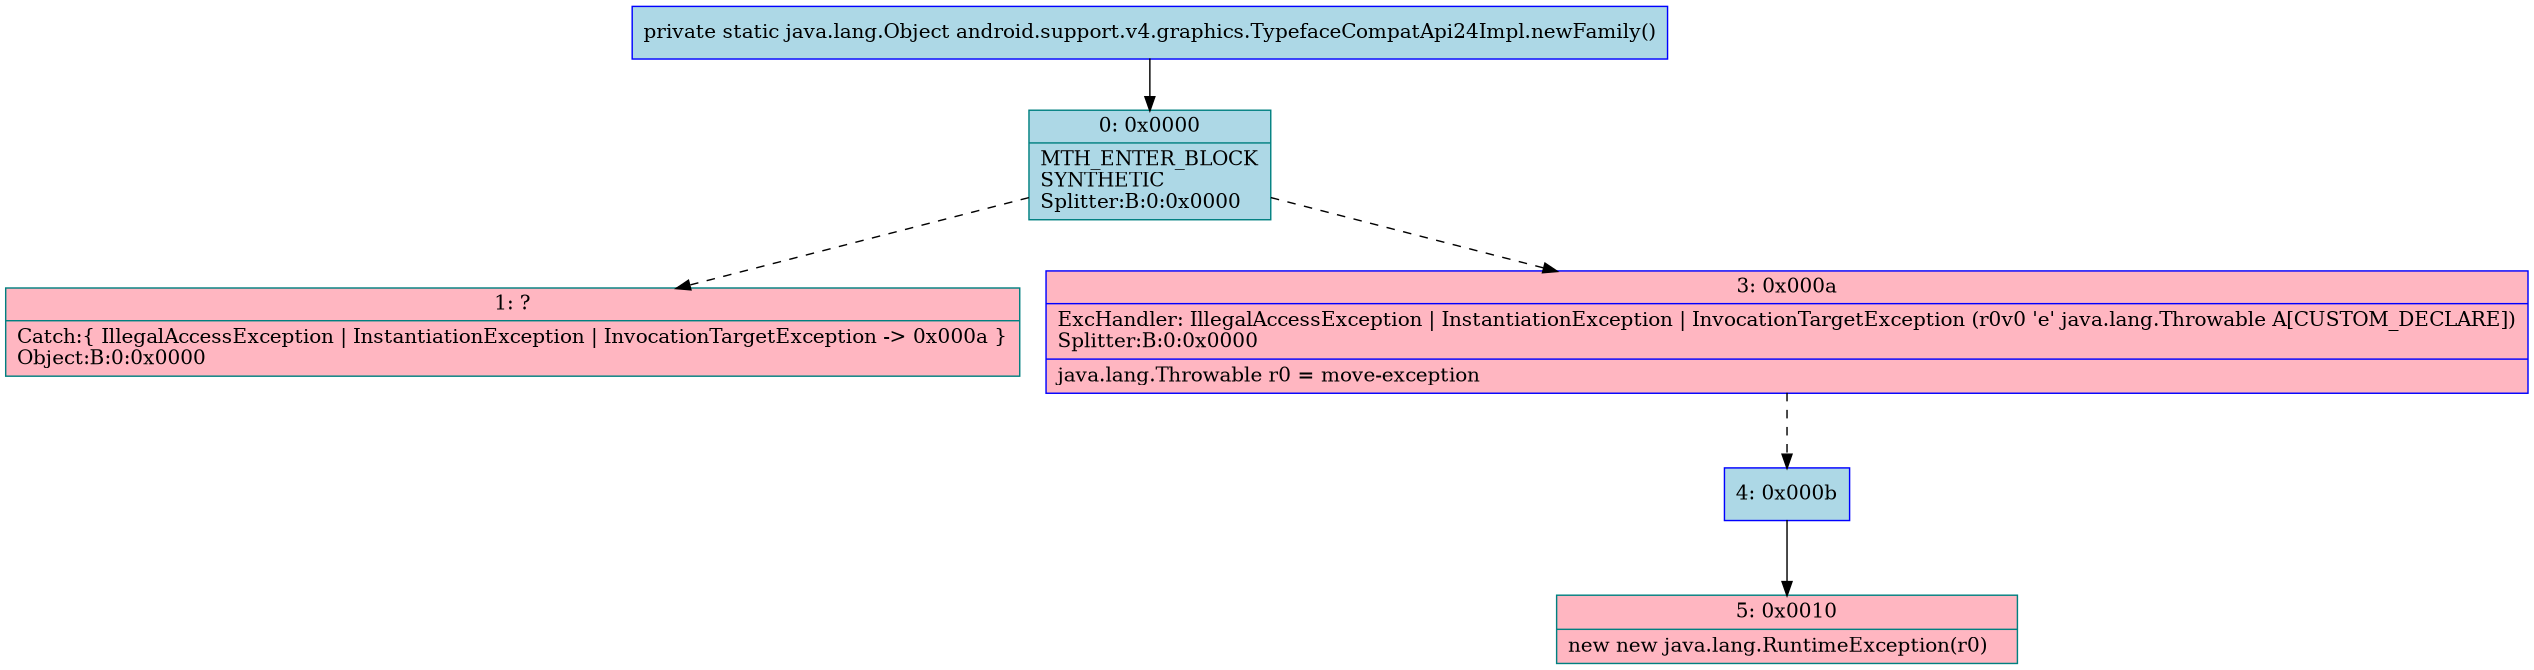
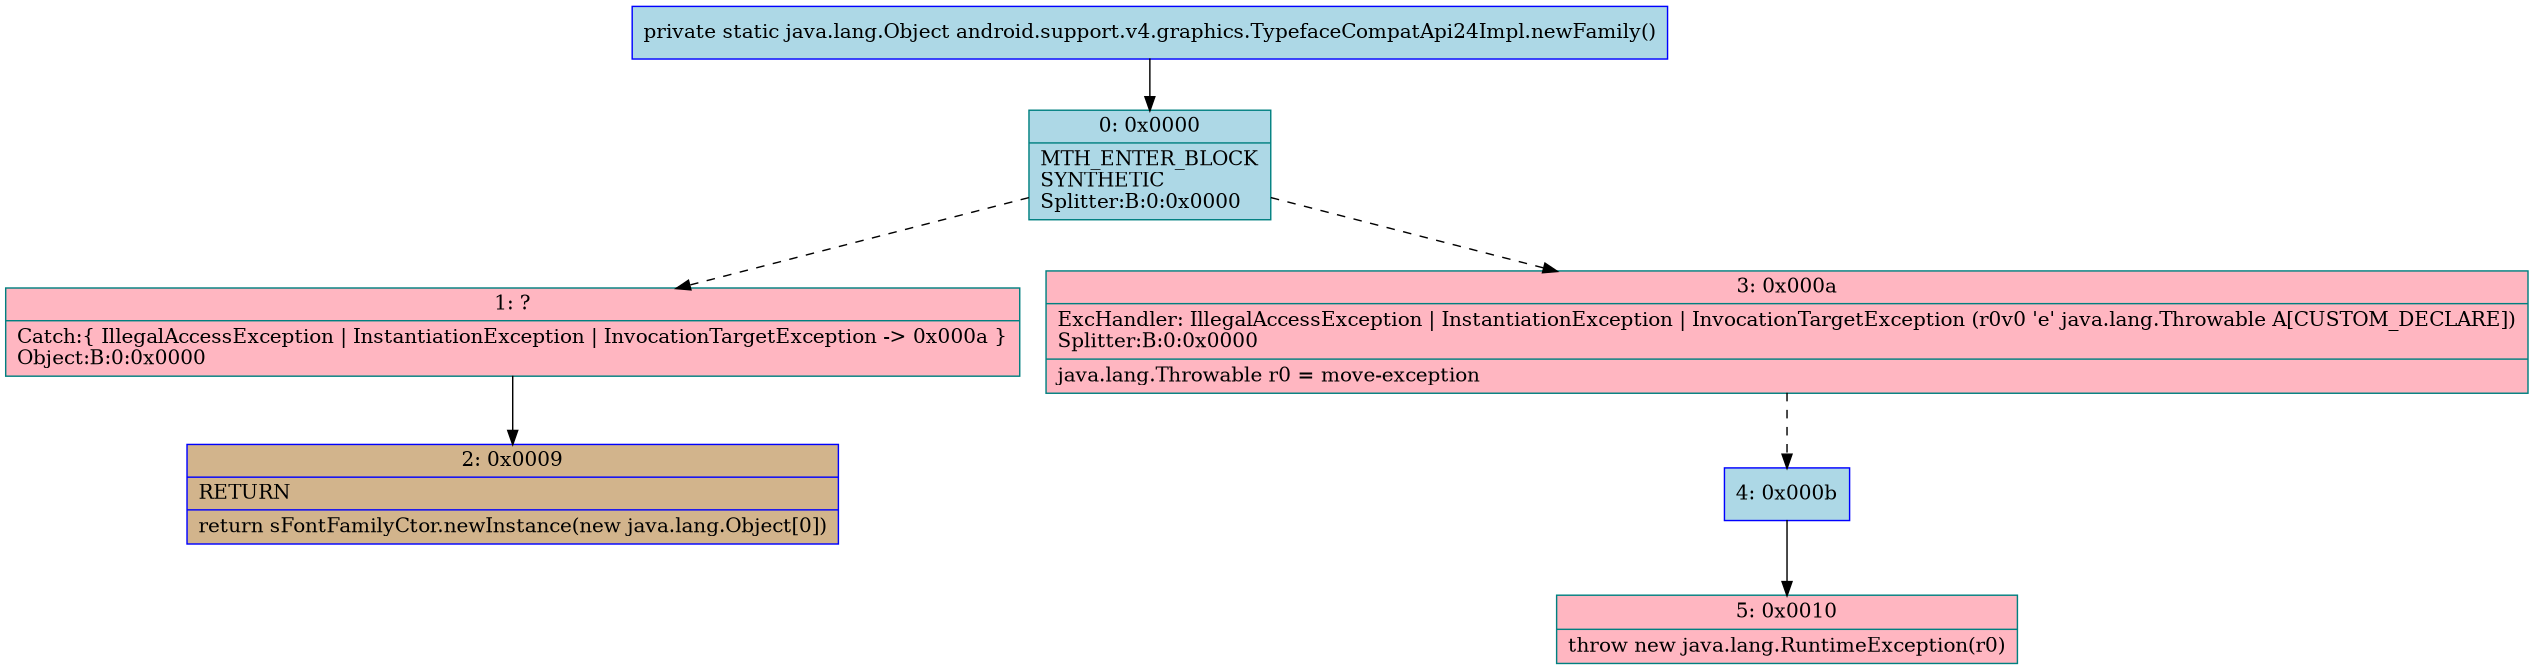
node "3: 0x000a": color blue -> teal
node "2: 0x0009": added
node "5: 0x0010": text "new new java.lang.RuntimeException(r0)" -> "throw new java.lang.RuntimeException(r0)"
